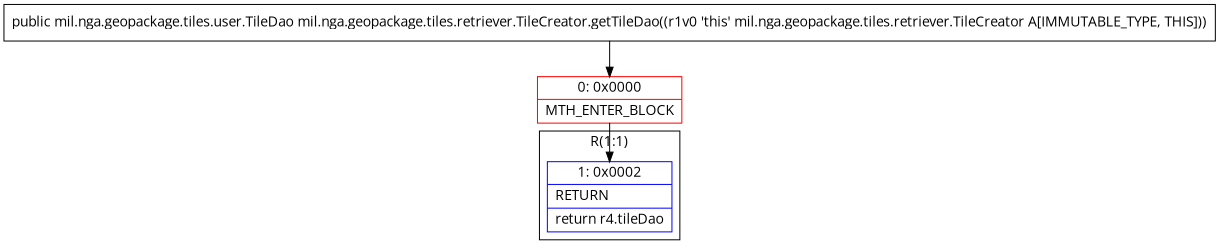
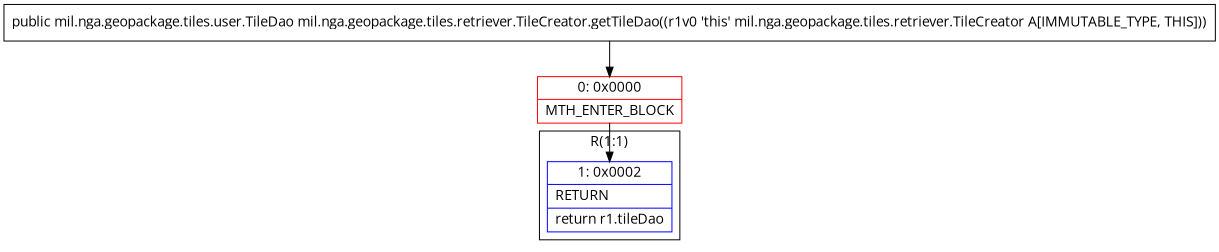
node "1: 0x0002": text "return r4.tileDao" -> "return r1.tileDao"
